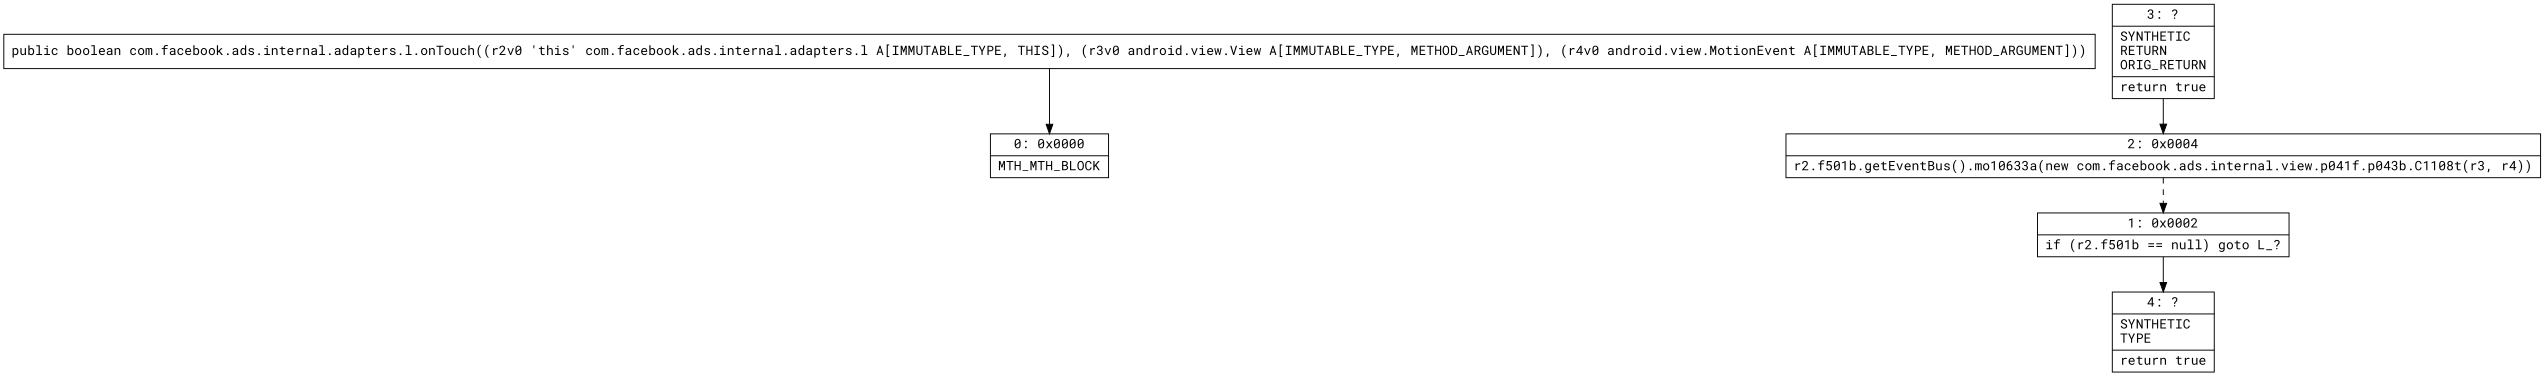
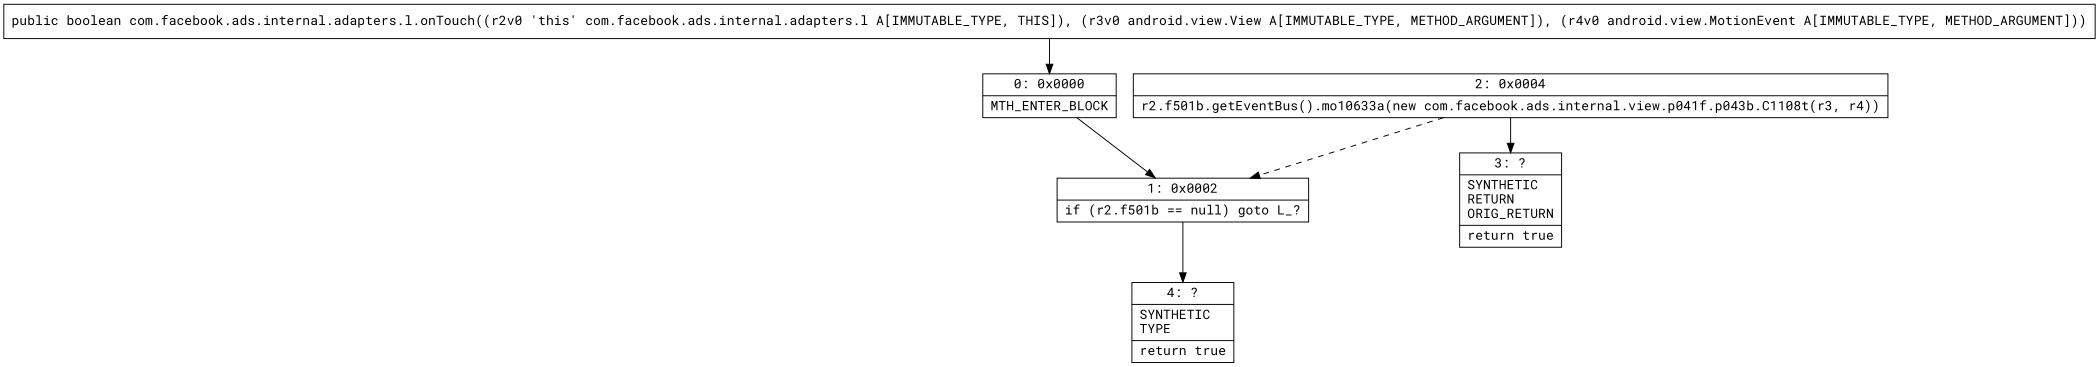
edge "3: ?" -> "2: 0x0004": reversed
edge "0: 0x0000" -> "1: 0x0002": added
node "0: 0x0000": text "MTH_MTH_BLOCK" -> "MTH_ENTER_BLOCK"
